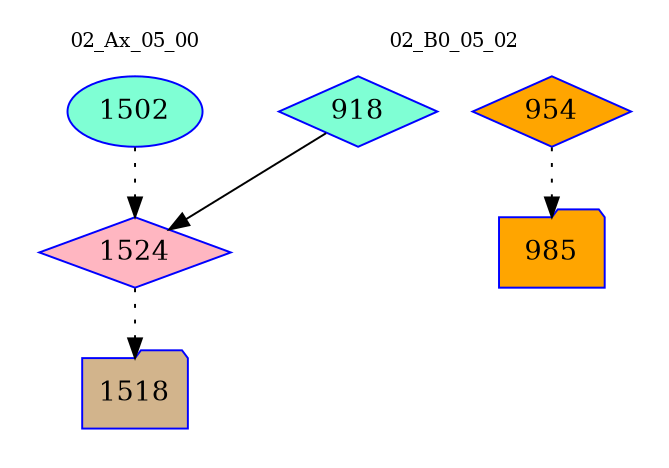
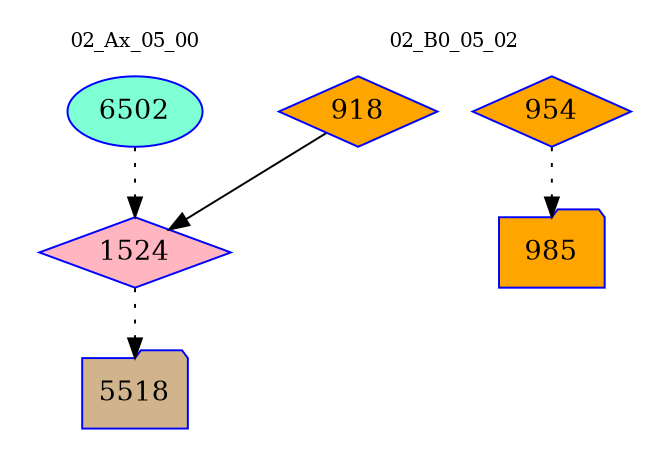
node "1502": label "1502" -> "6502"
node "918": fillcolor aquamarine -> orange
node "1518": label "1518" -> "5518"
